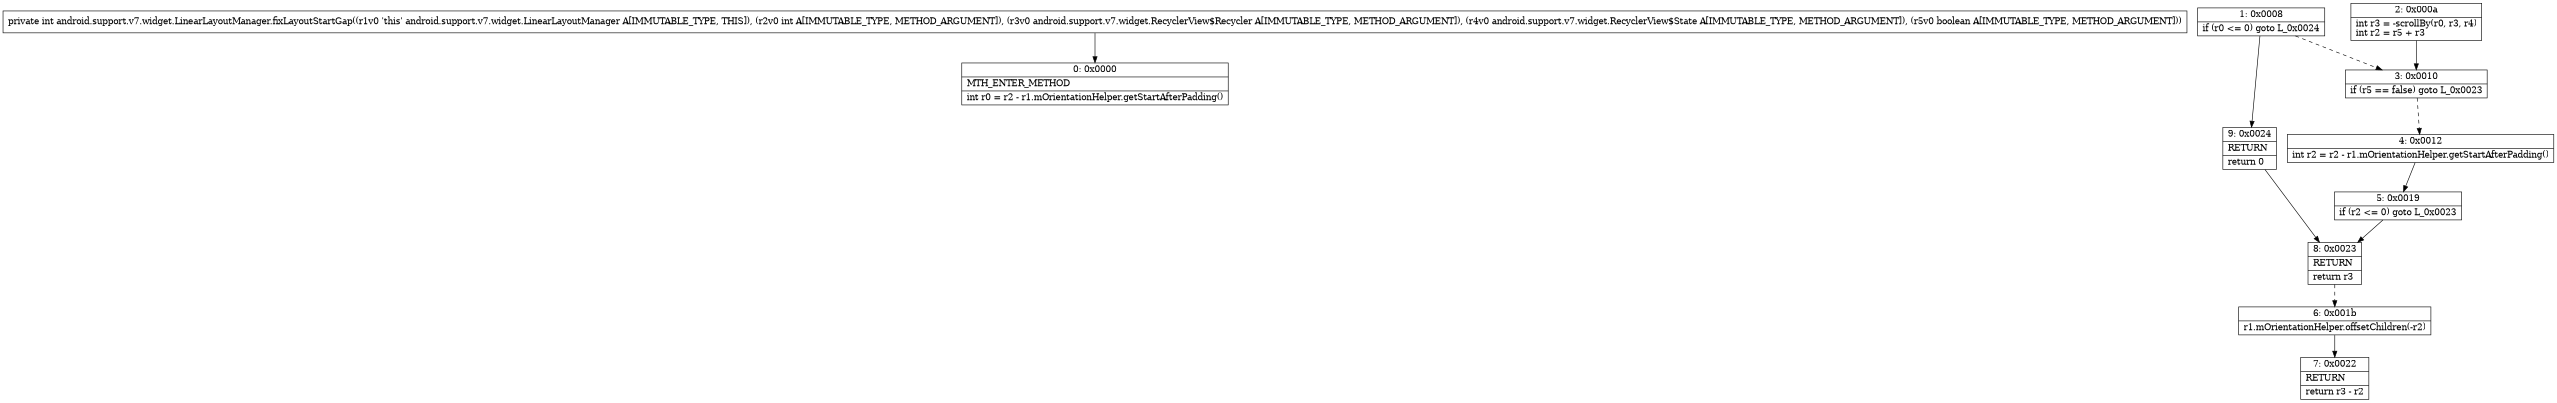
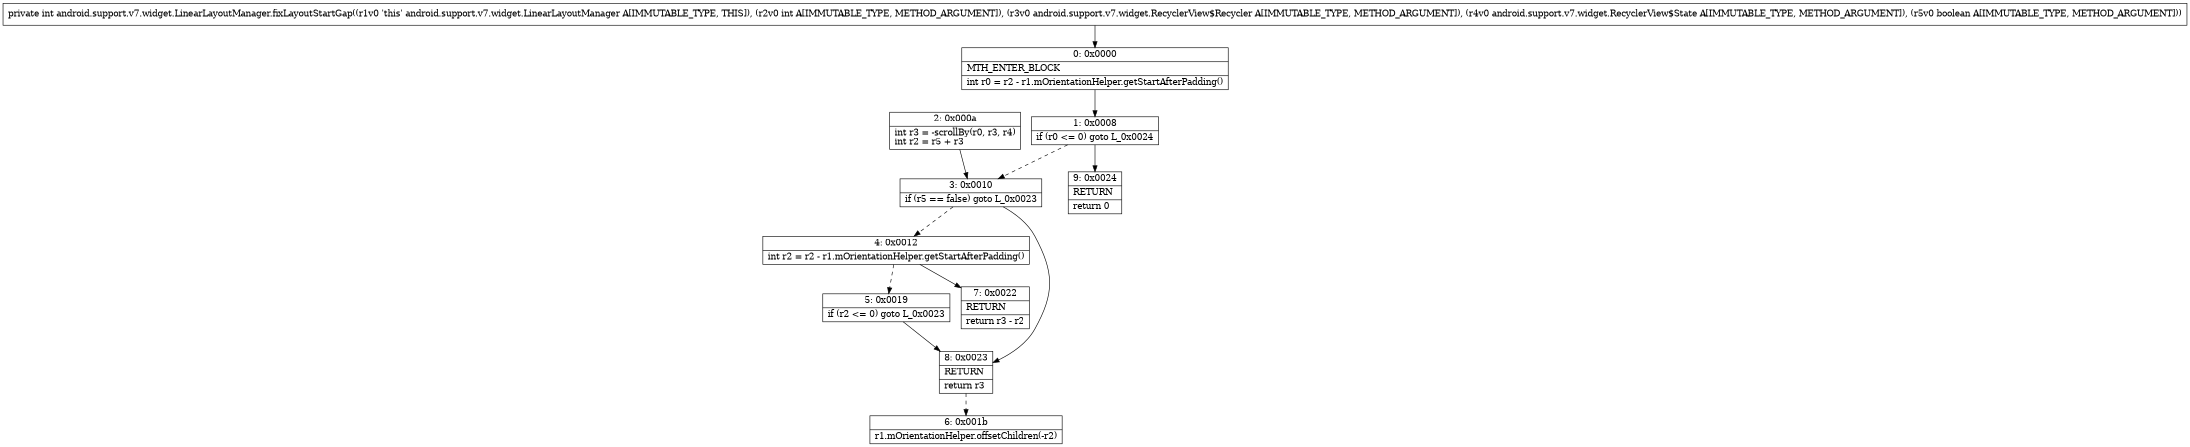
node "0: 0x0000": text "MTH_ENTER_METHOD" -> "MTH_ENTER_BLOCK"
edge "0: 0x0000" -> "1: 0x0008": added
edge "4: 0x0012" -> "5: 0x0019": style solid -> dashed
edge "9: 0x0024" -> "8: 0x0023": now "3: 0x0010" -> "8: 0x0023"
edge "6: 0x001b" -> "7: 0x0022": now "4: 0x0012" -> "7: 0x0022"
